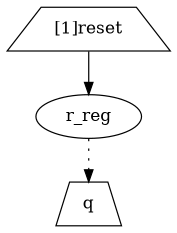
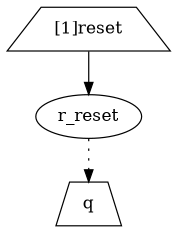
node "r_reg": label "r_reg" -> "r_reset"
